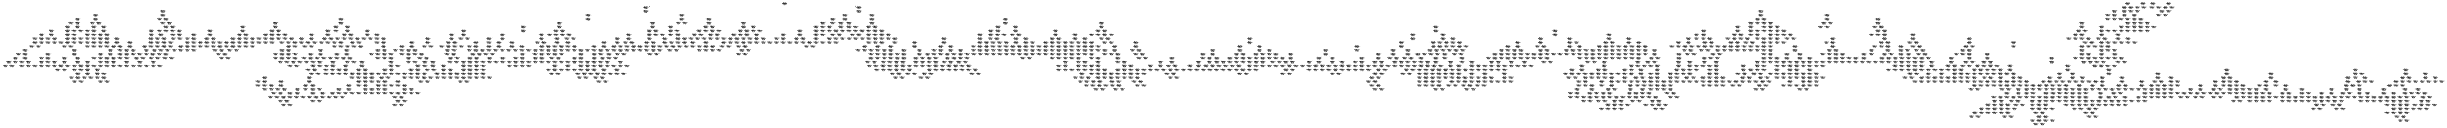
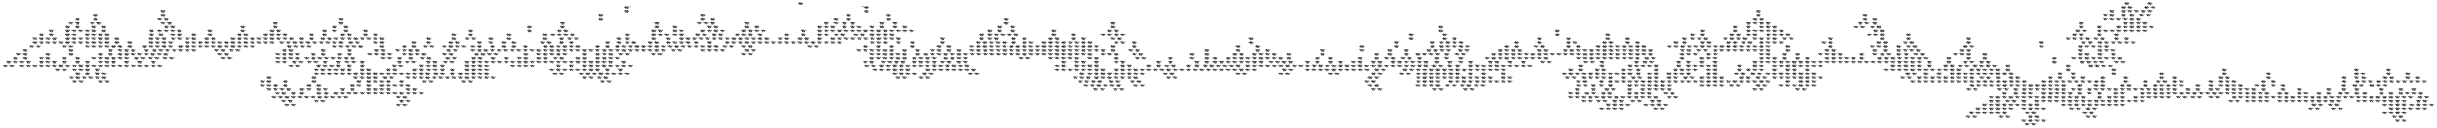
node "EMA14 <= 0.1 squared_error = 0.0 samples = 4 value = 0.7": added
